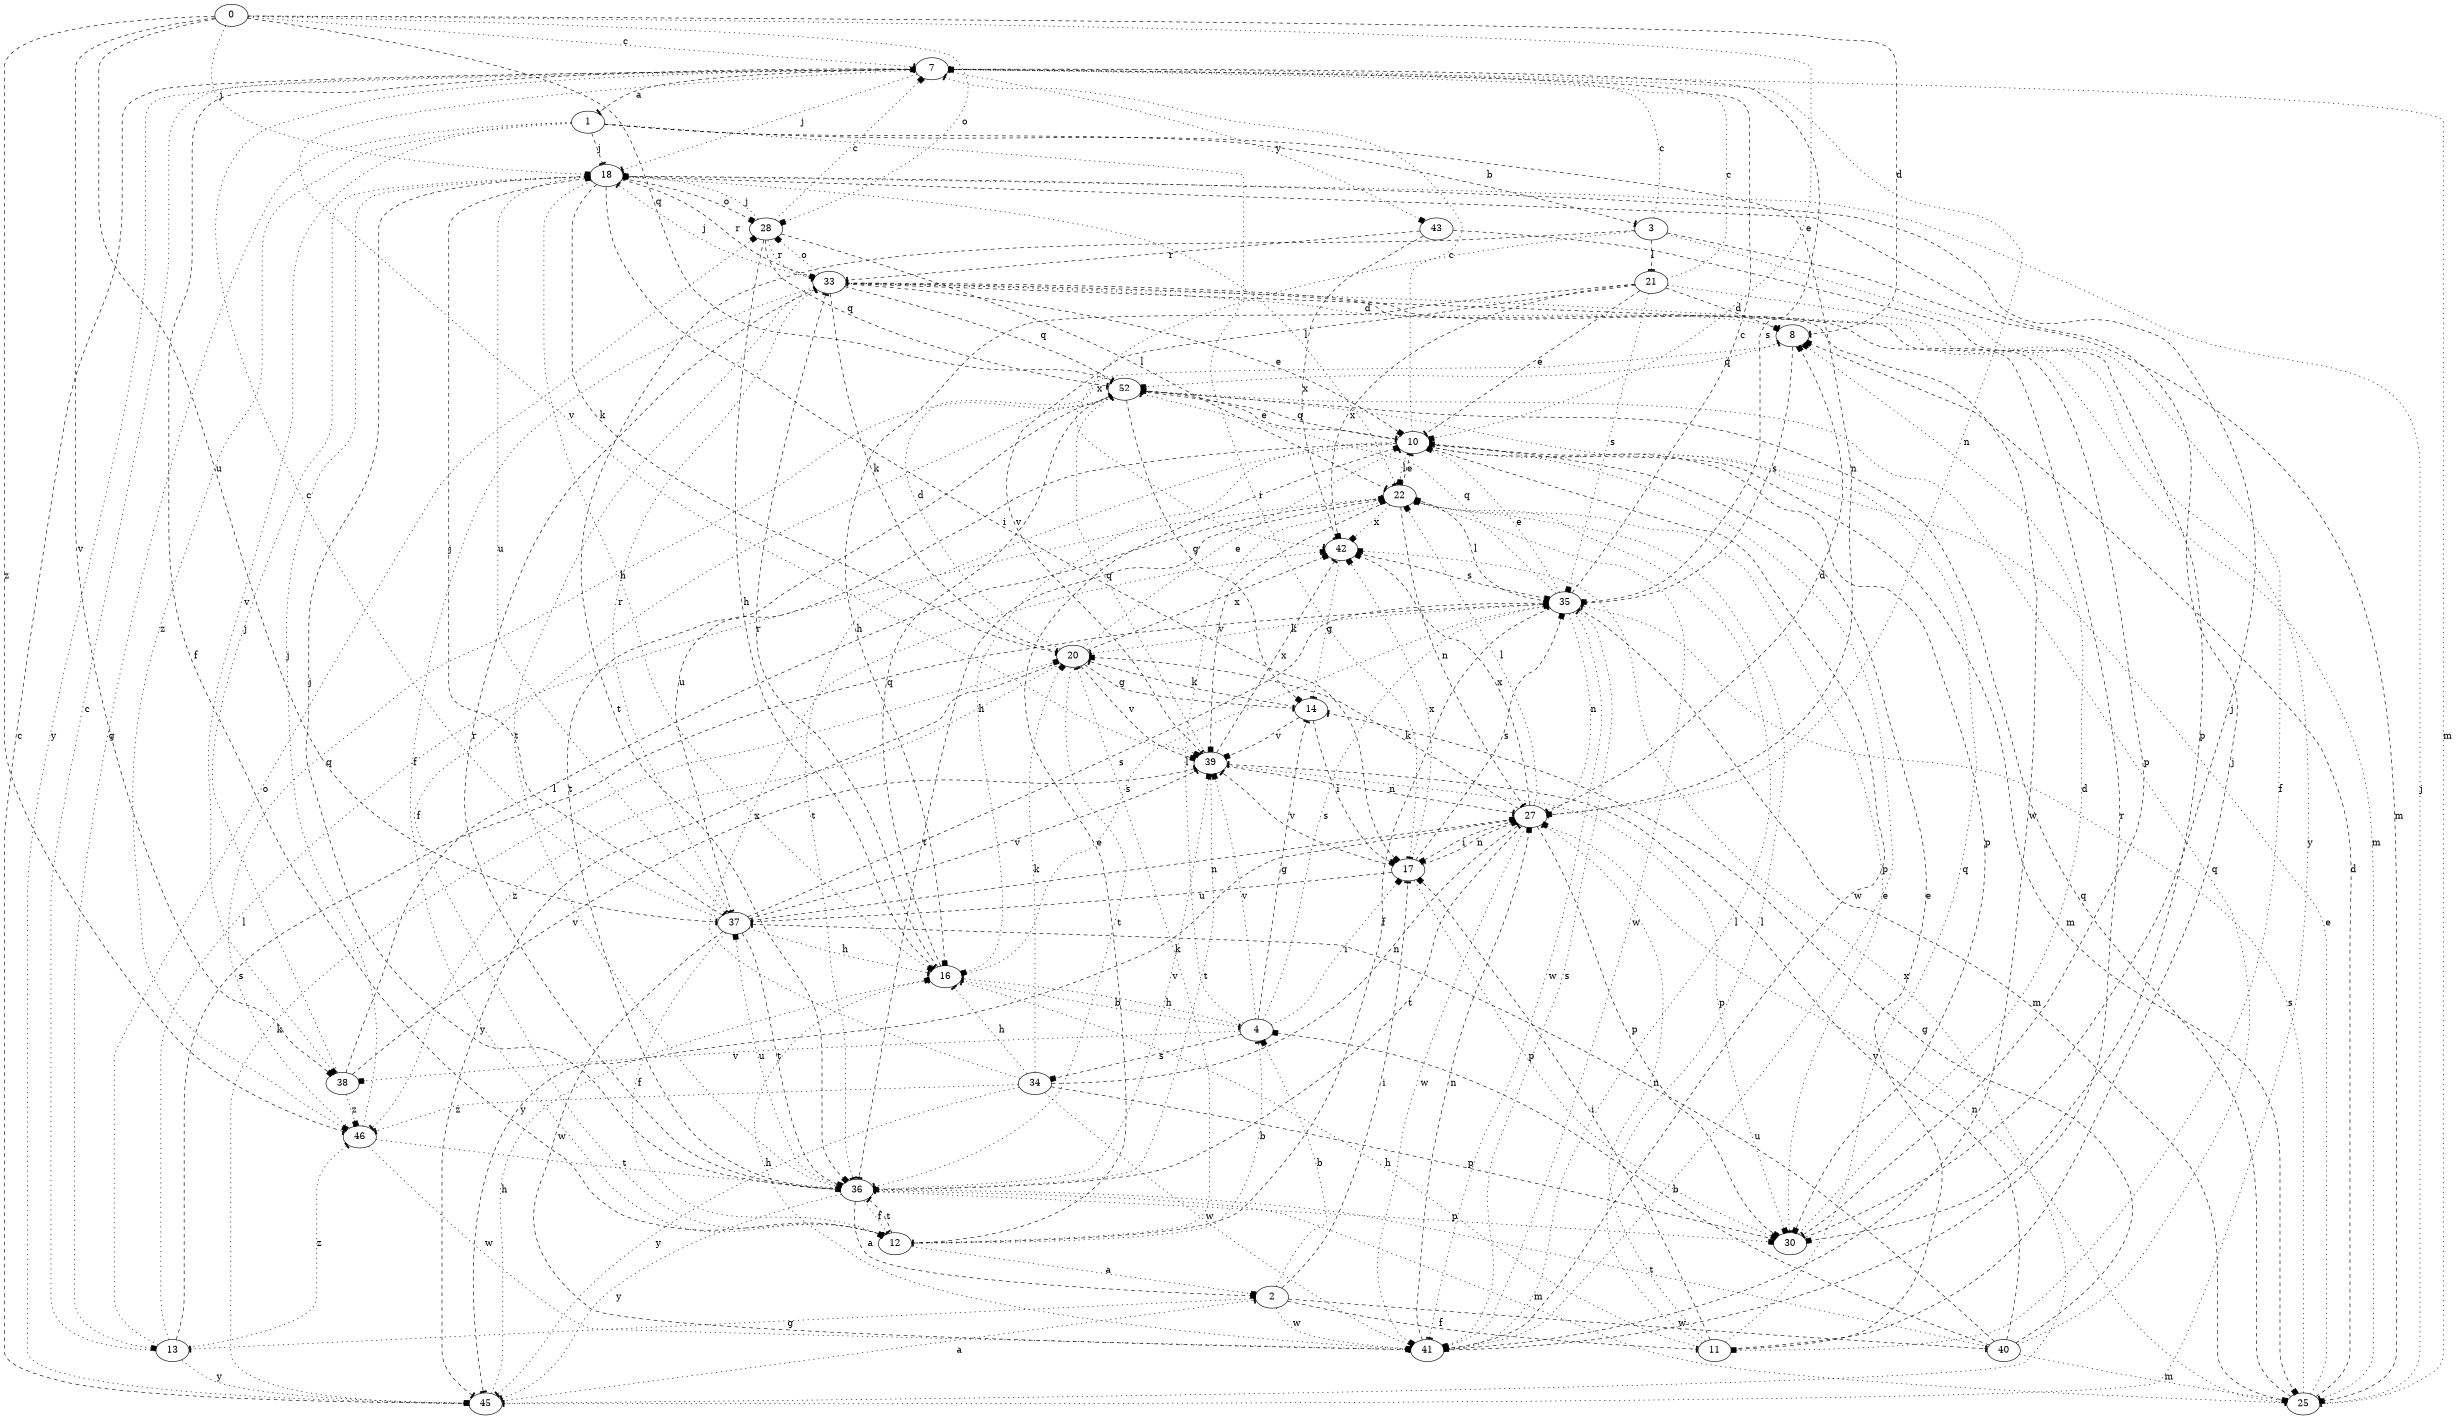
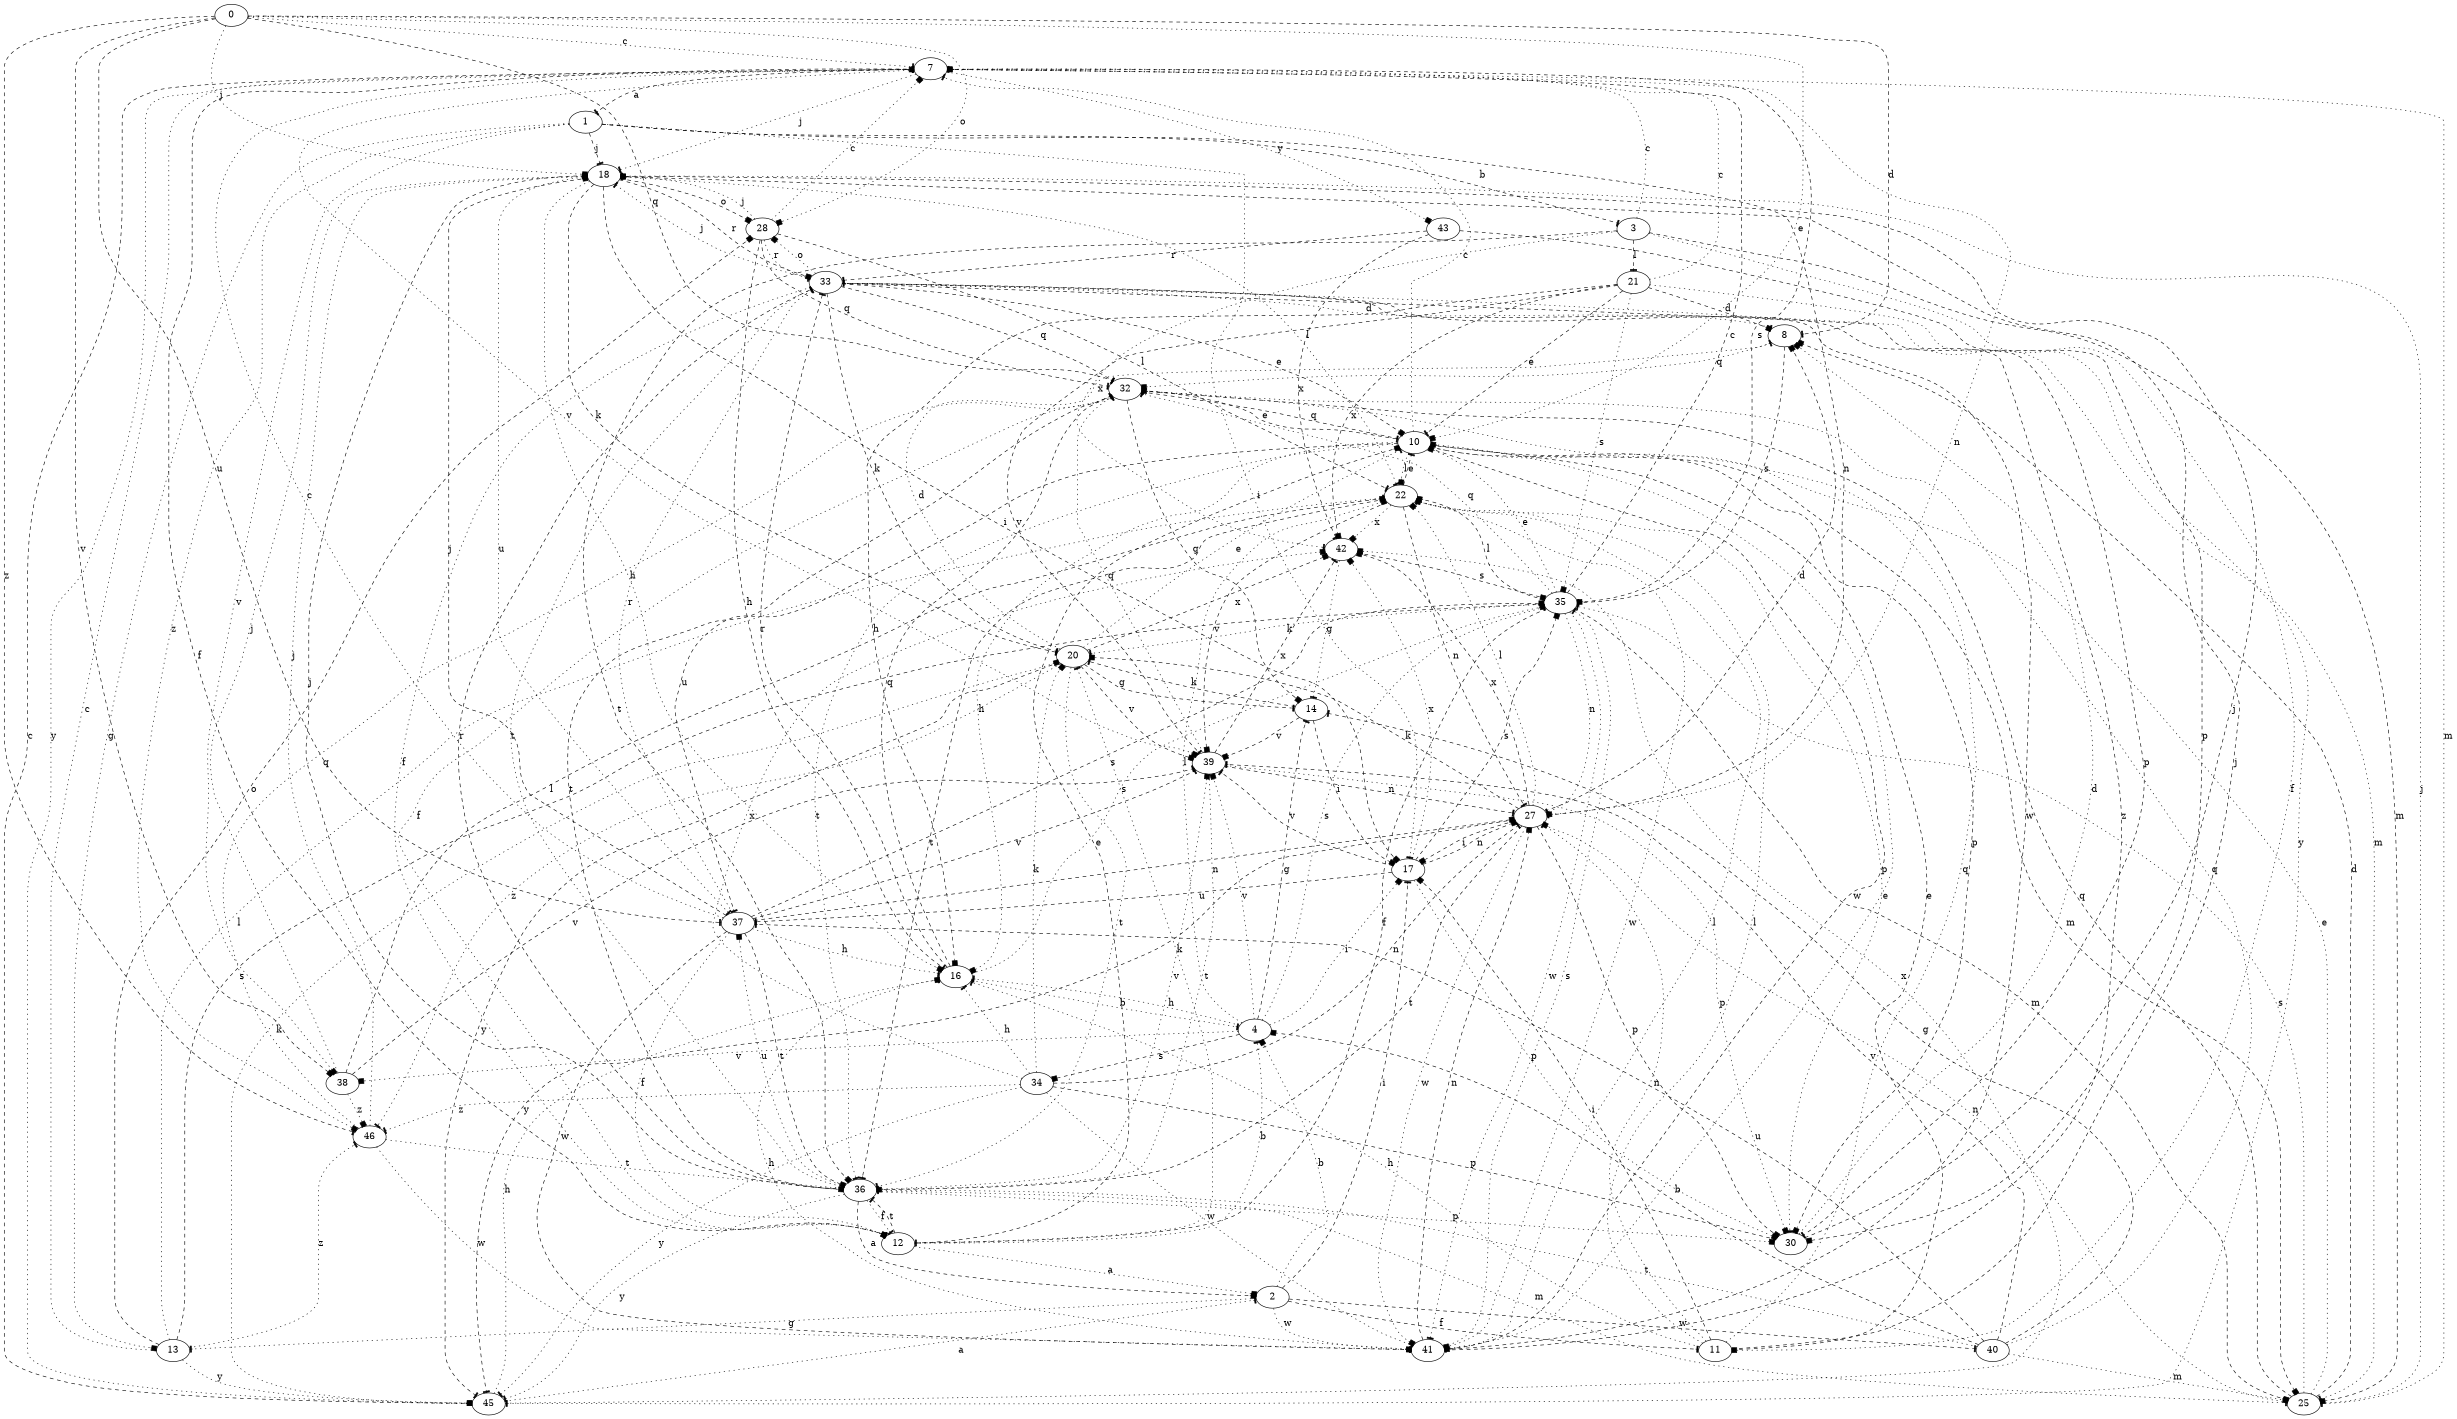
node "52": label "52" -> "32"
edge "13" -> "28": style dotted -> dashed
edge "41" -> "33": label "r" -> "z"
